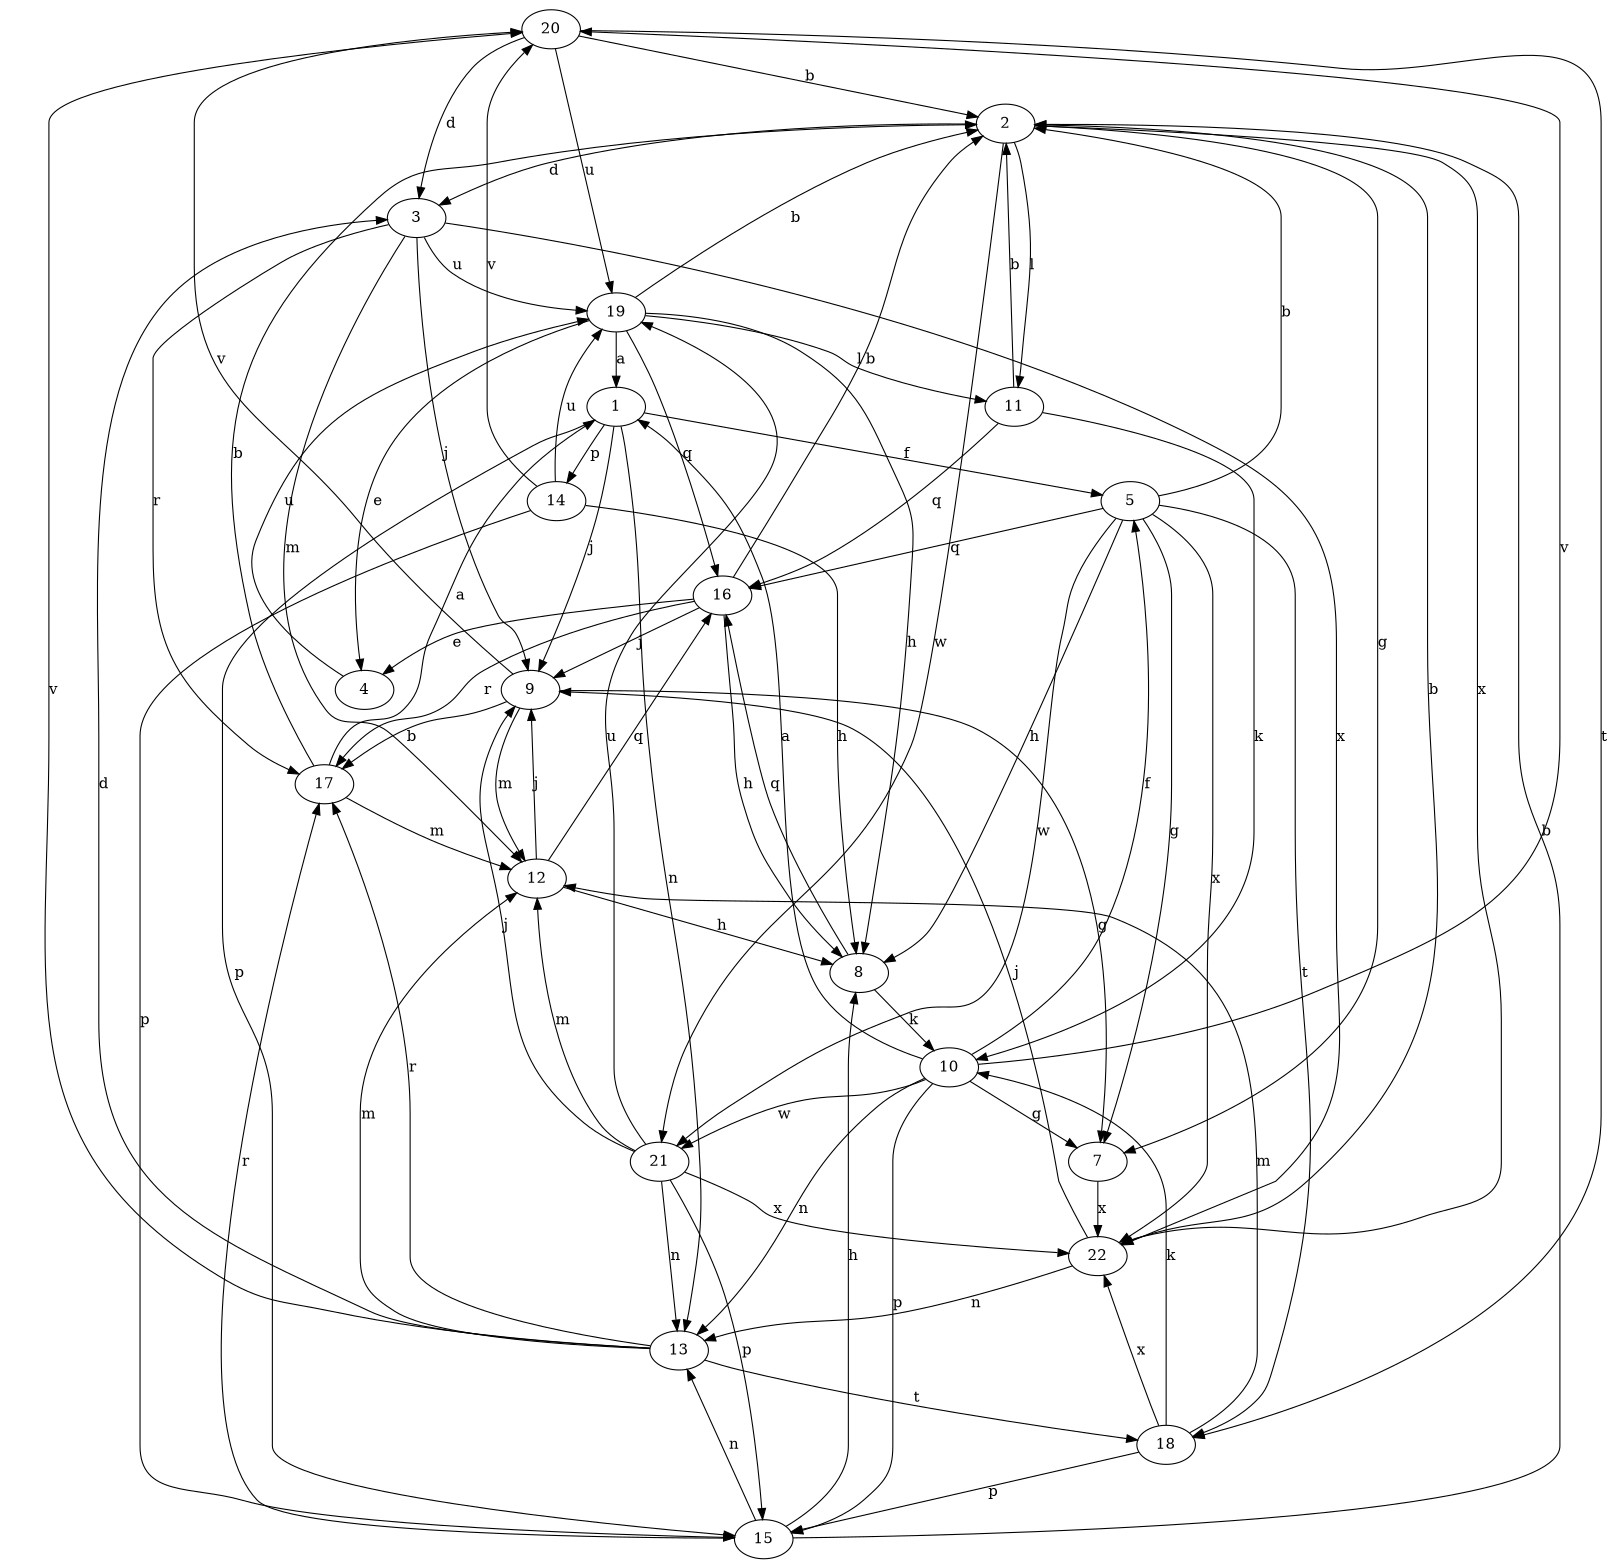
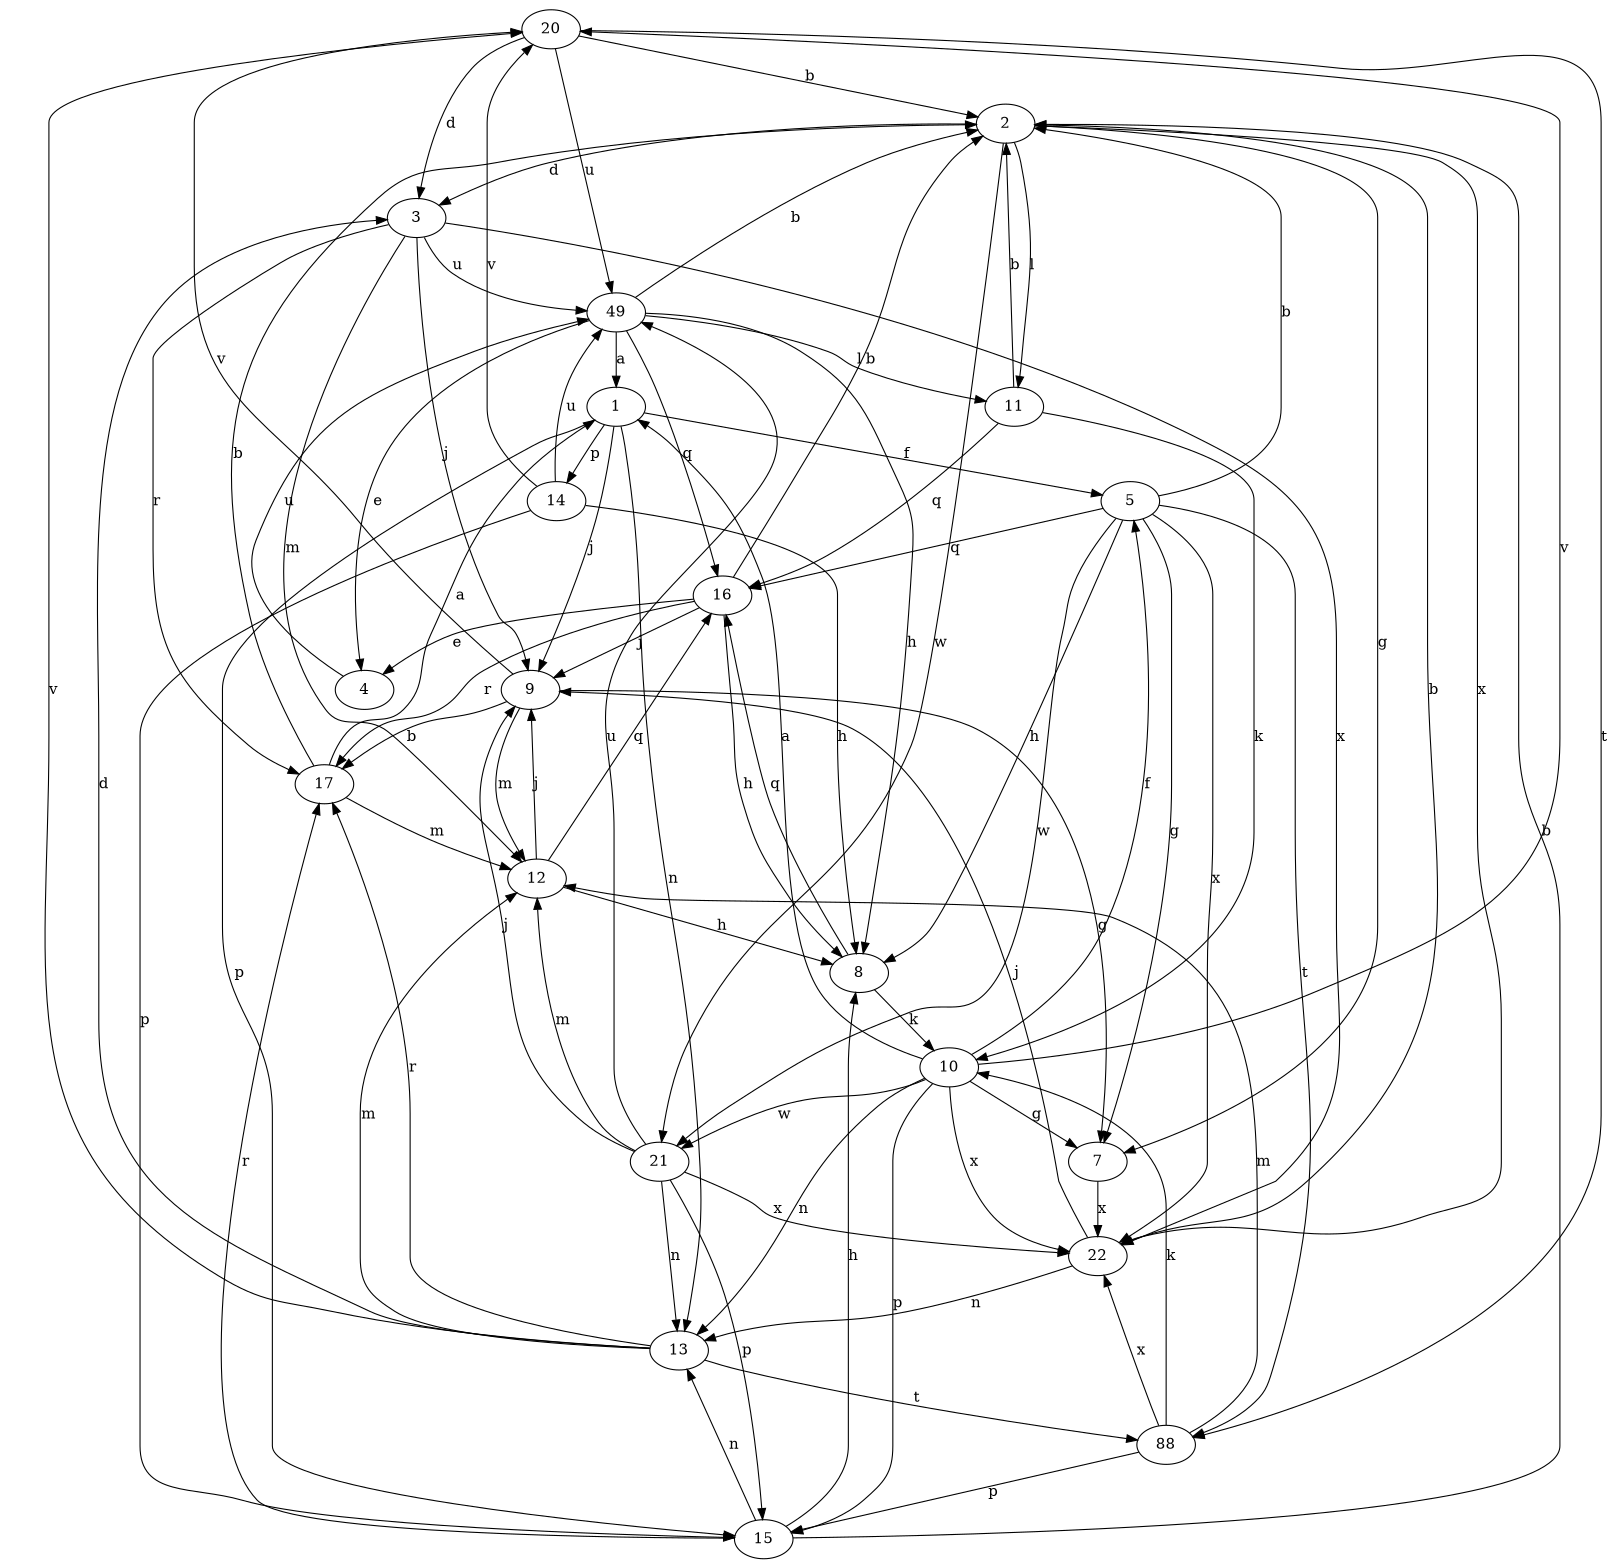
node "19": label "19" -> "49"
edge "10" -> "22": added, label "x"
node "18": label "18" -> "88"
